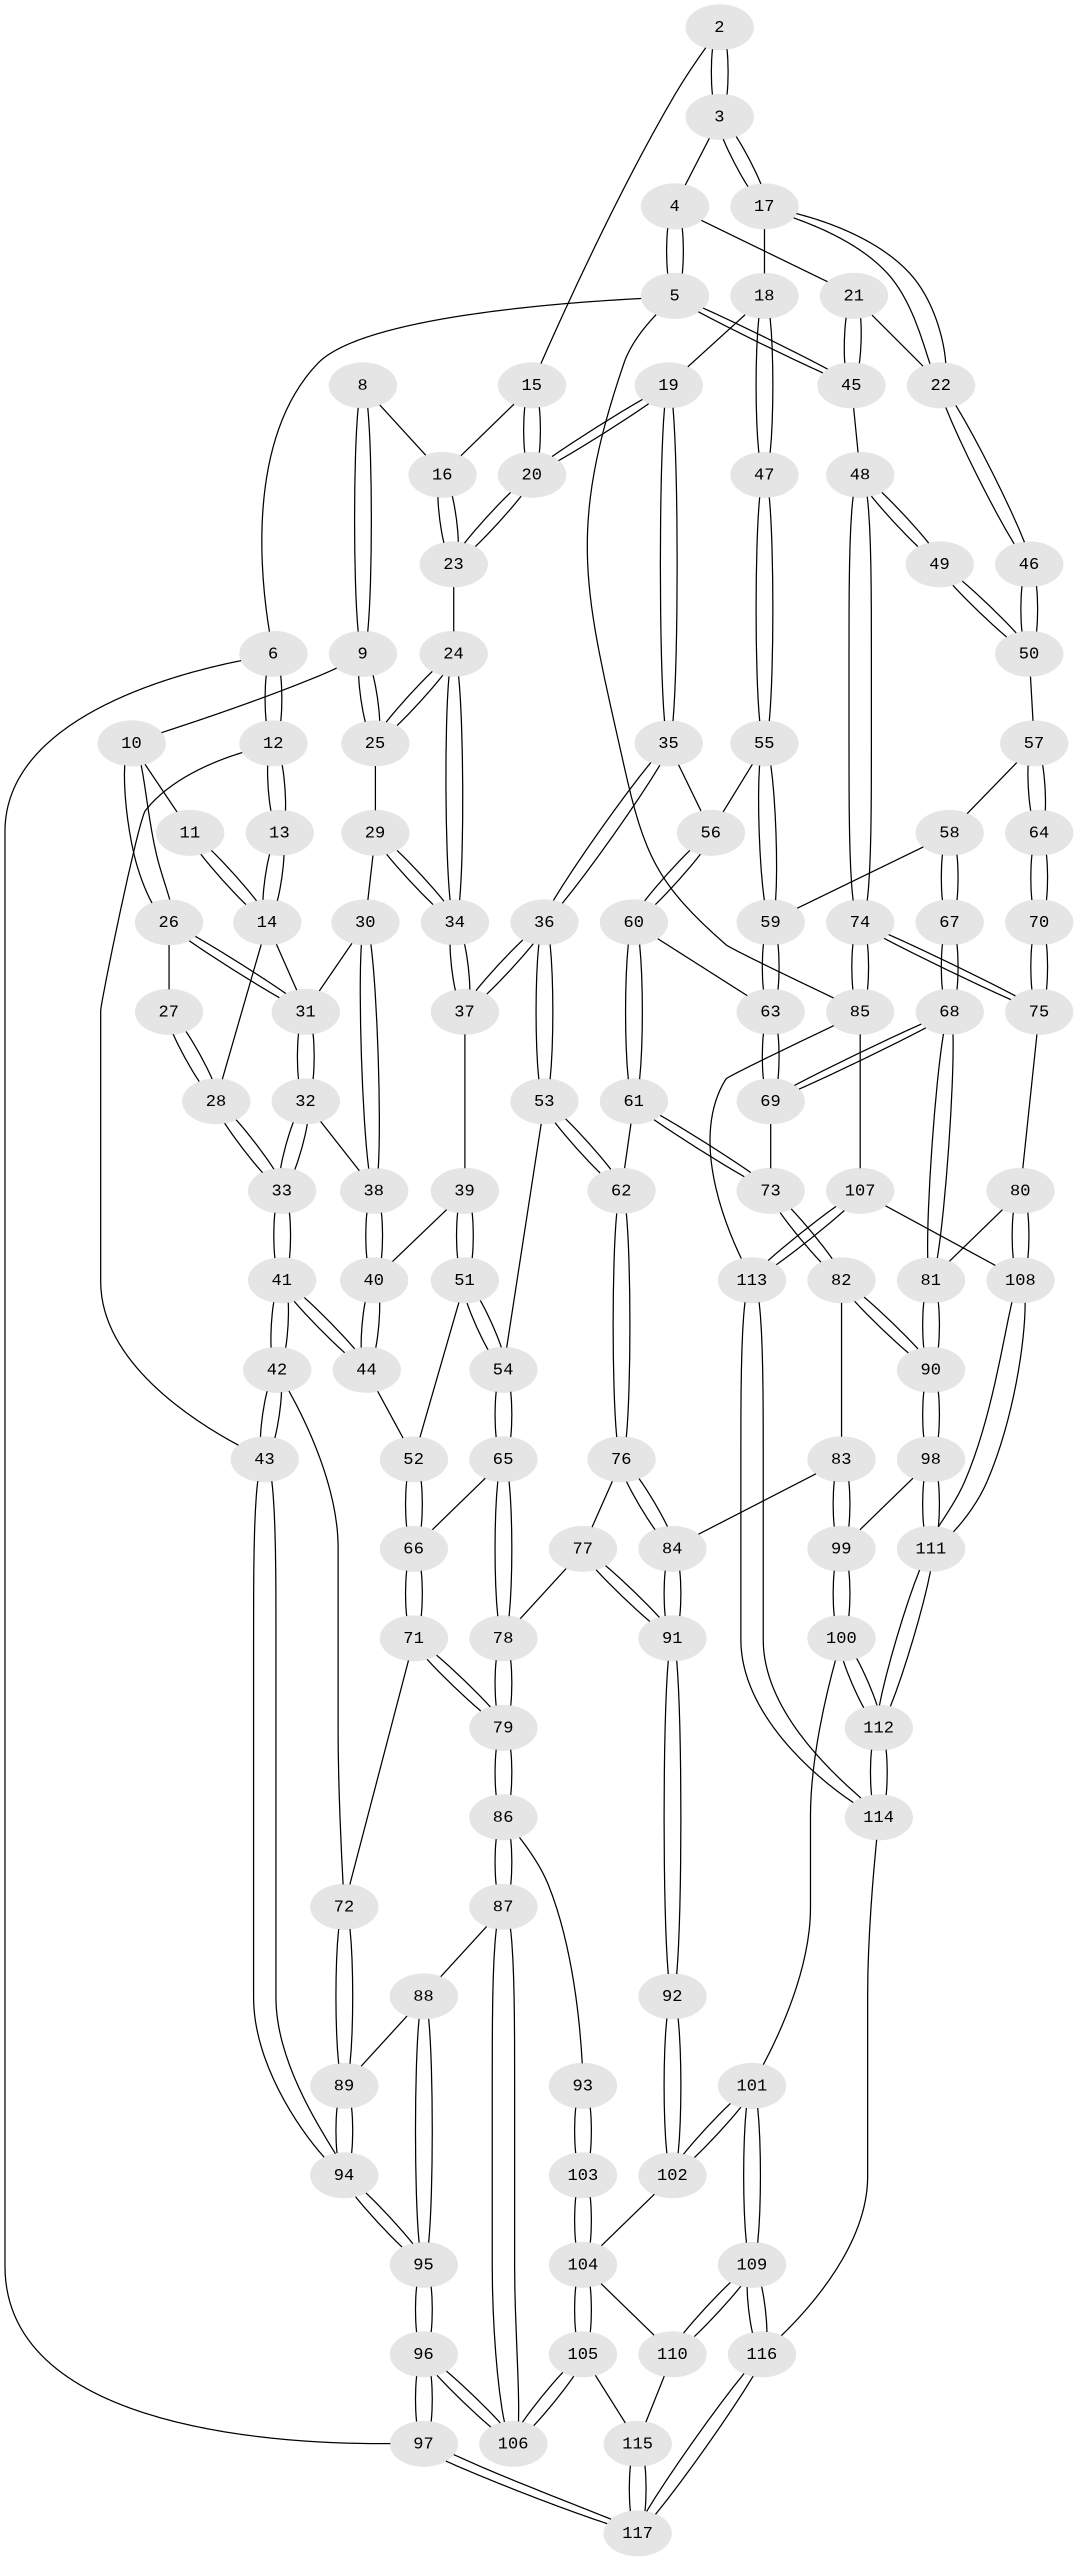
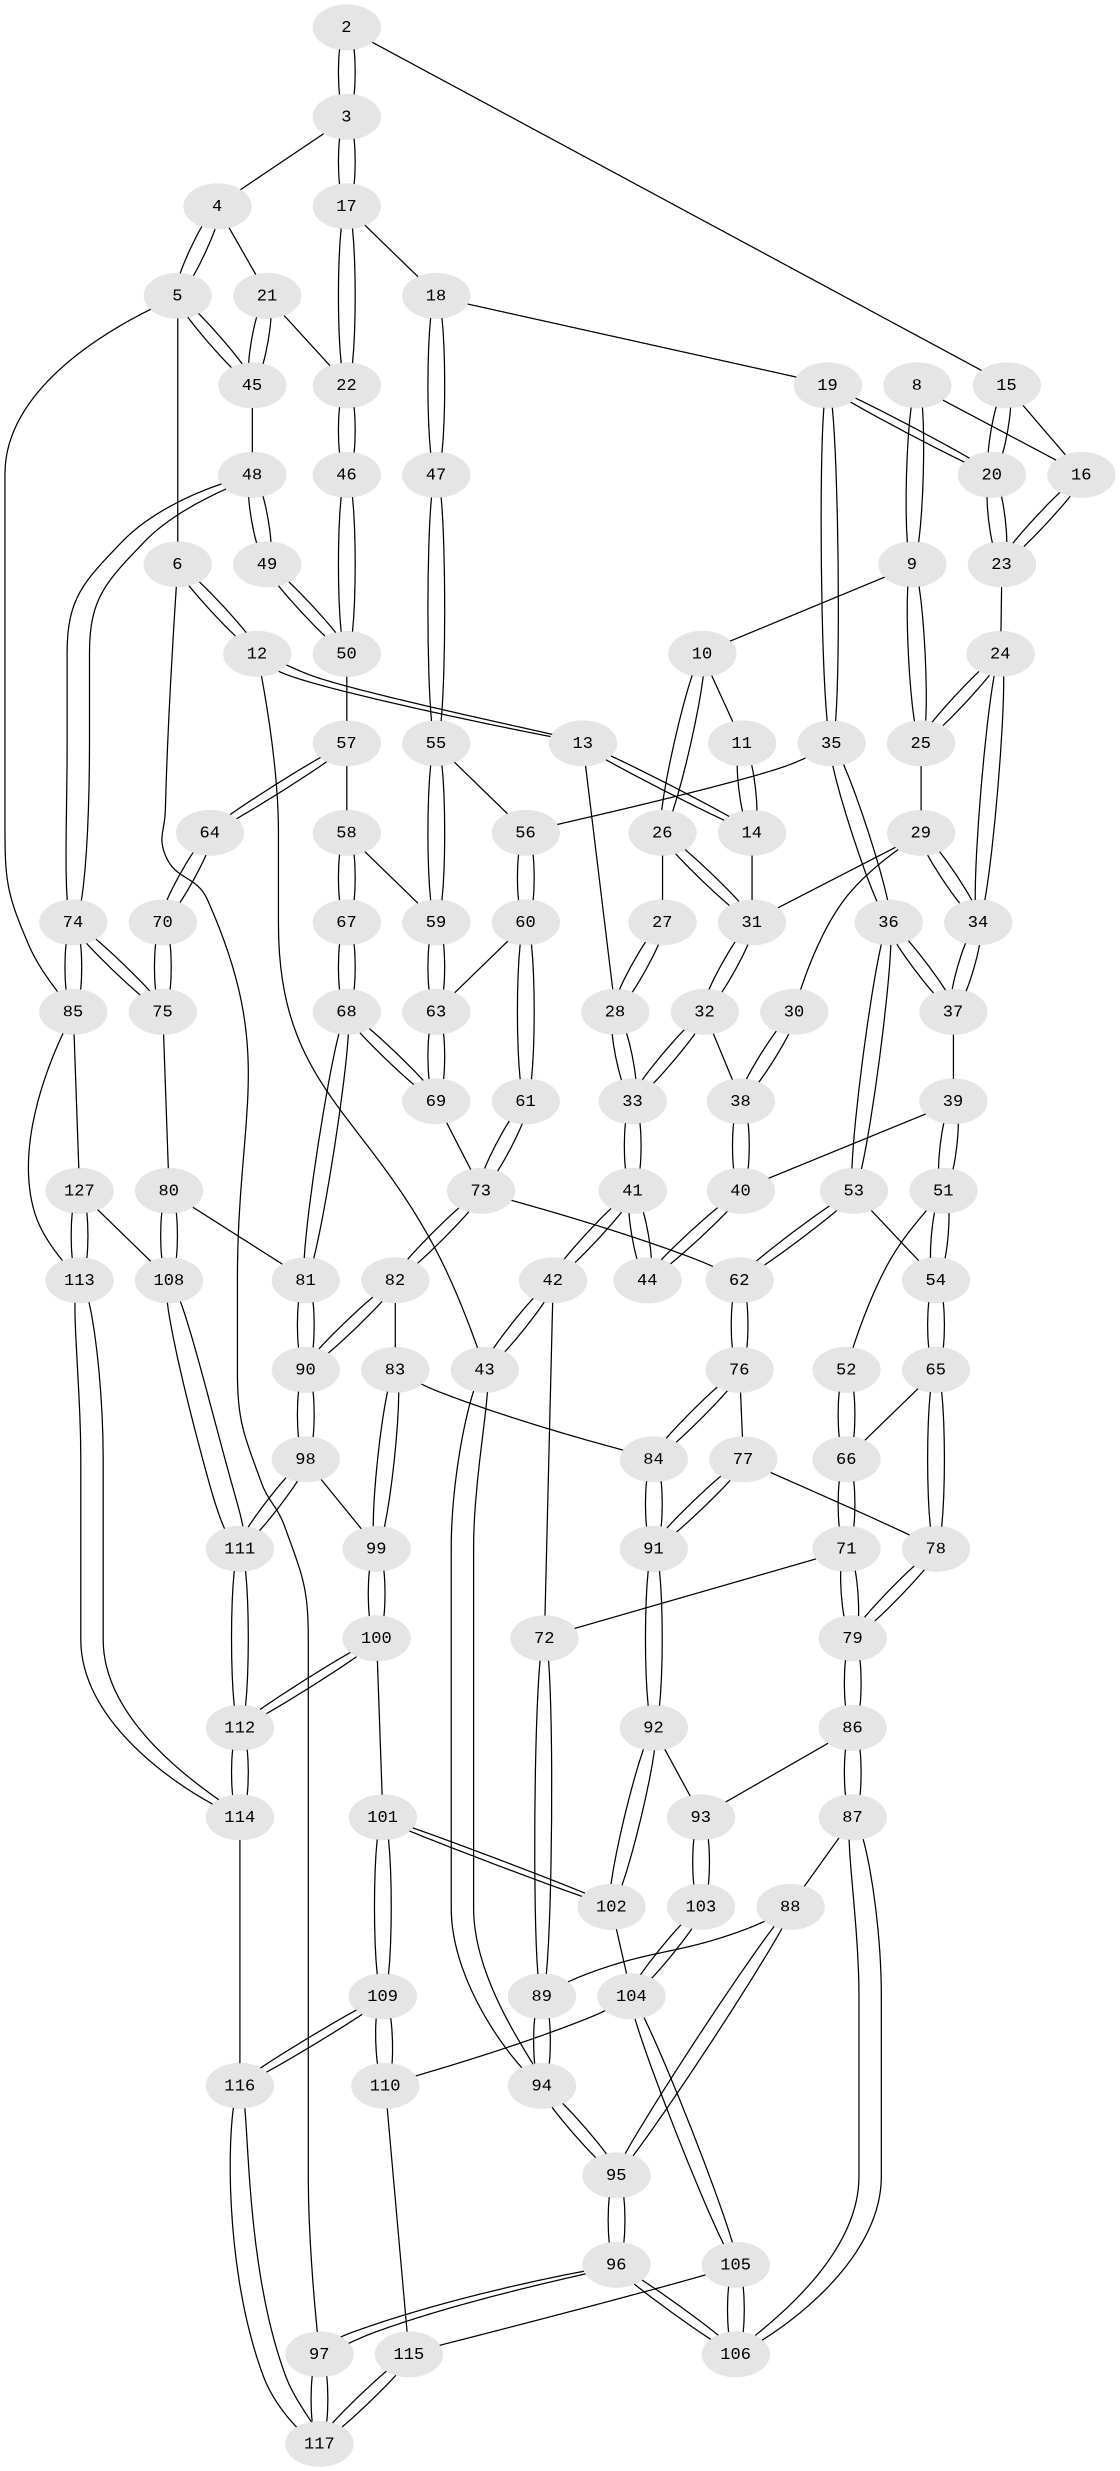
edge "30" -- "31": now "29" -- "31"
edge "14" -- "28": now "13" -- "28"
edge "61" -- "62": now "73" -- "62"
node "107": label "107" -> "127"
edge "44" -- "52": removed
edge "92" -- "93": added
